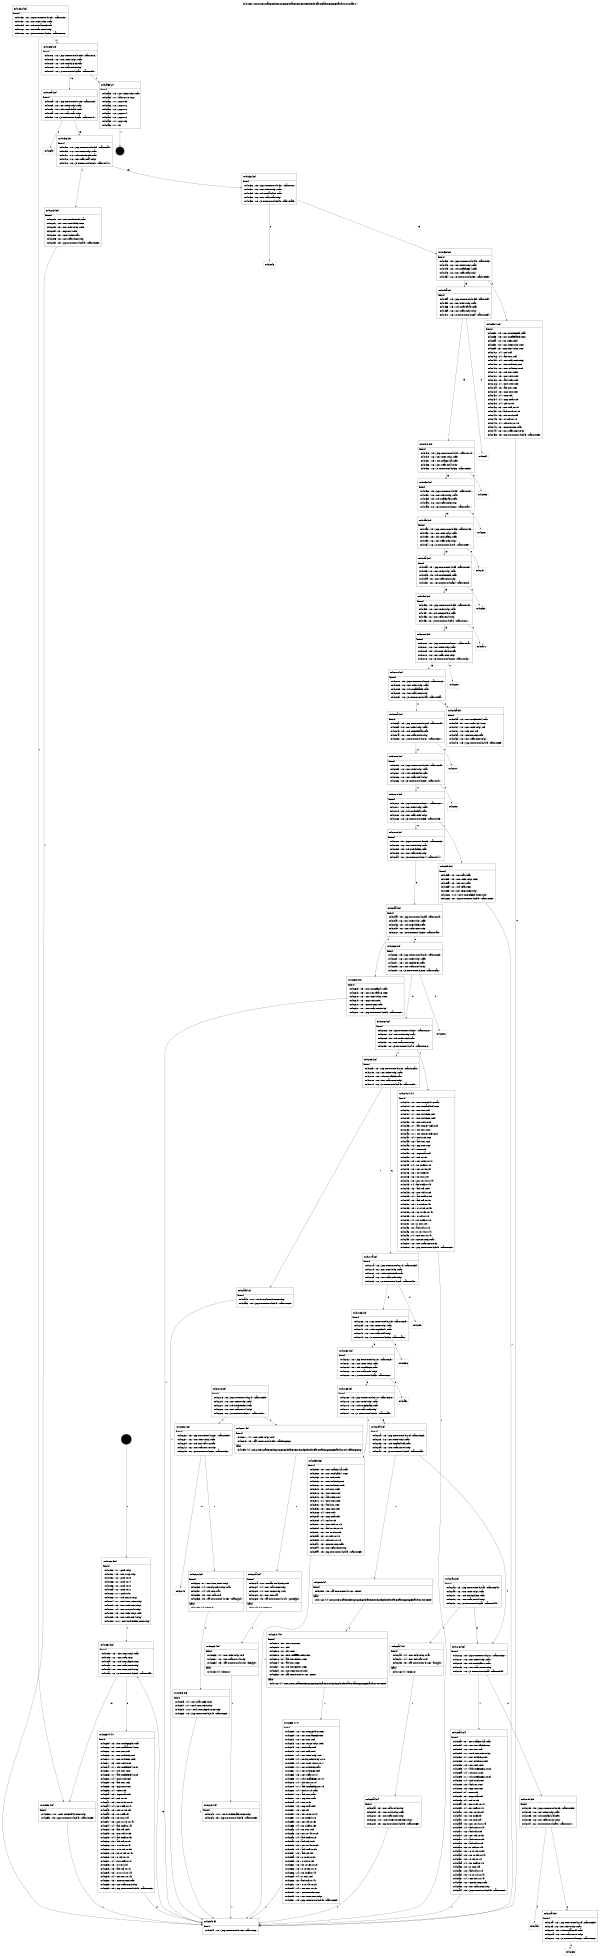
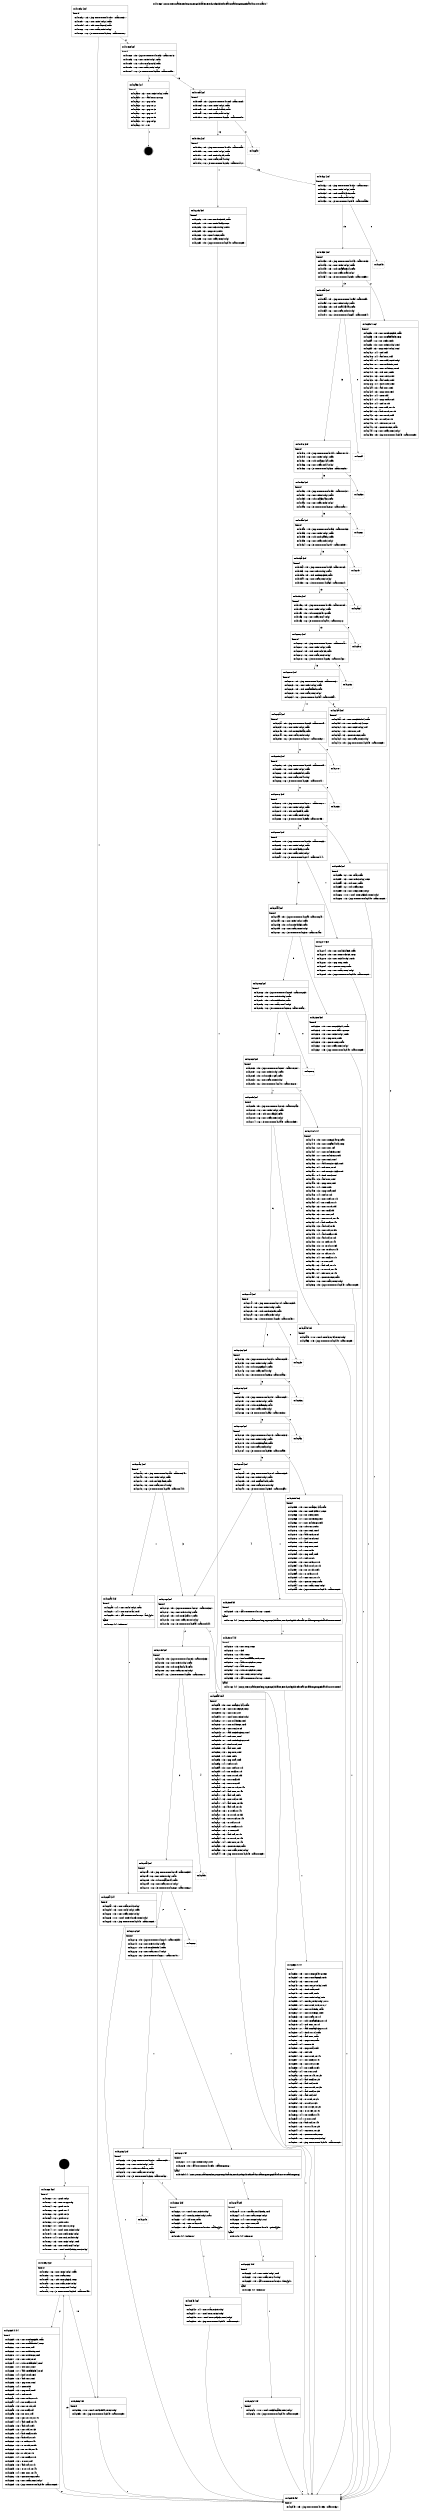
node "0x402274 [30]": added
edge "0x4021fa [28]" -> "0x402216 [28]": added, label "2"
